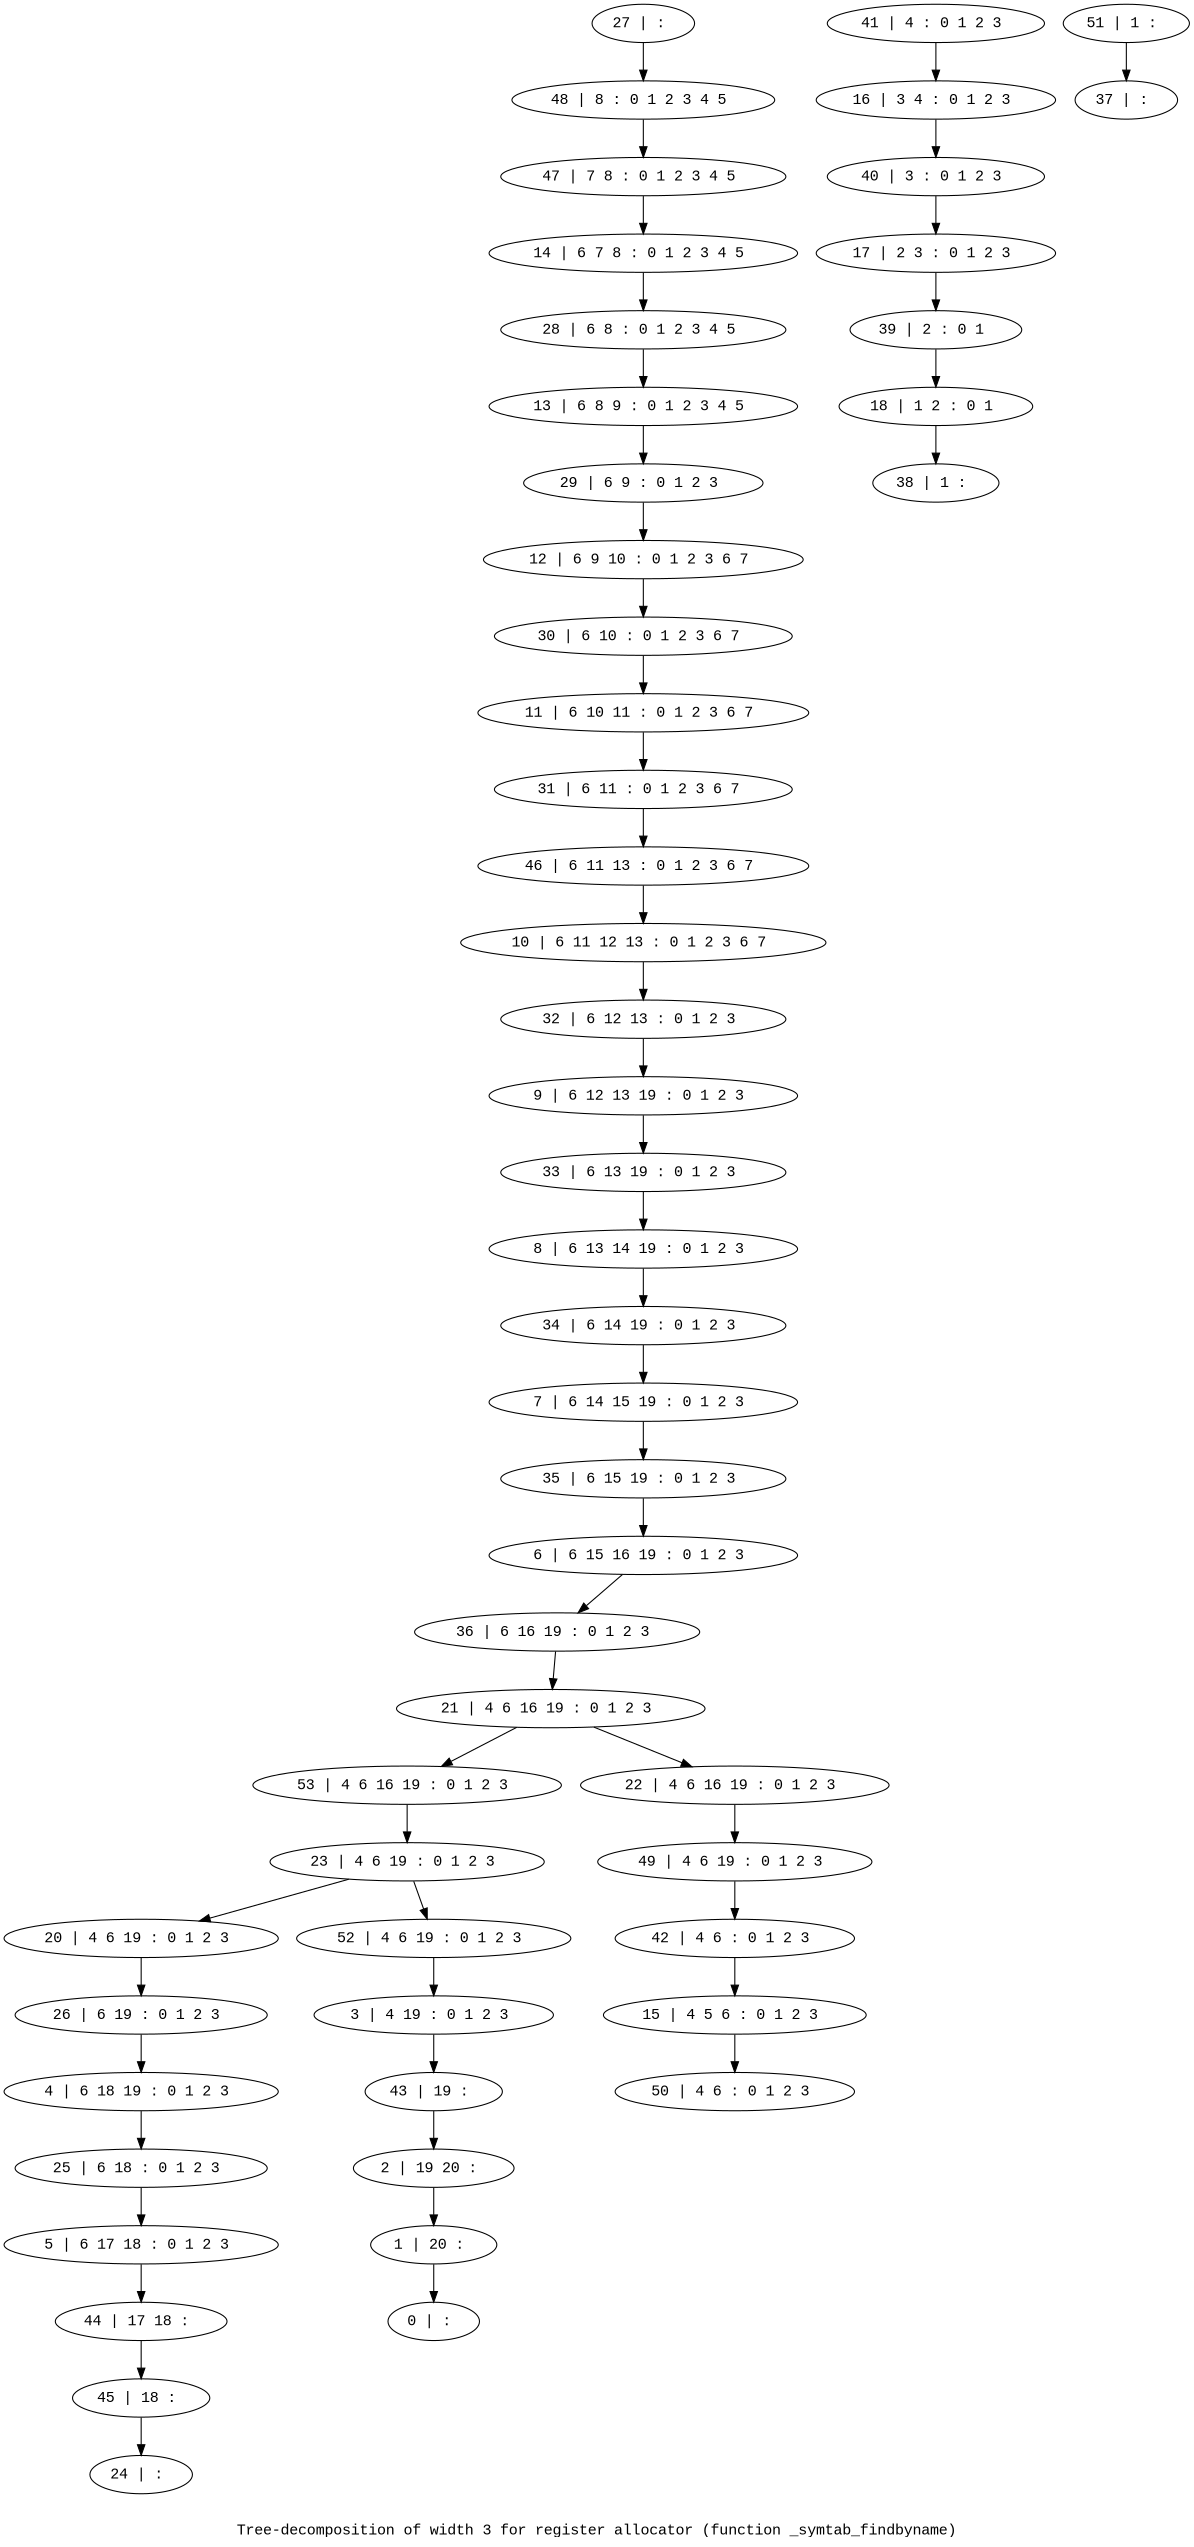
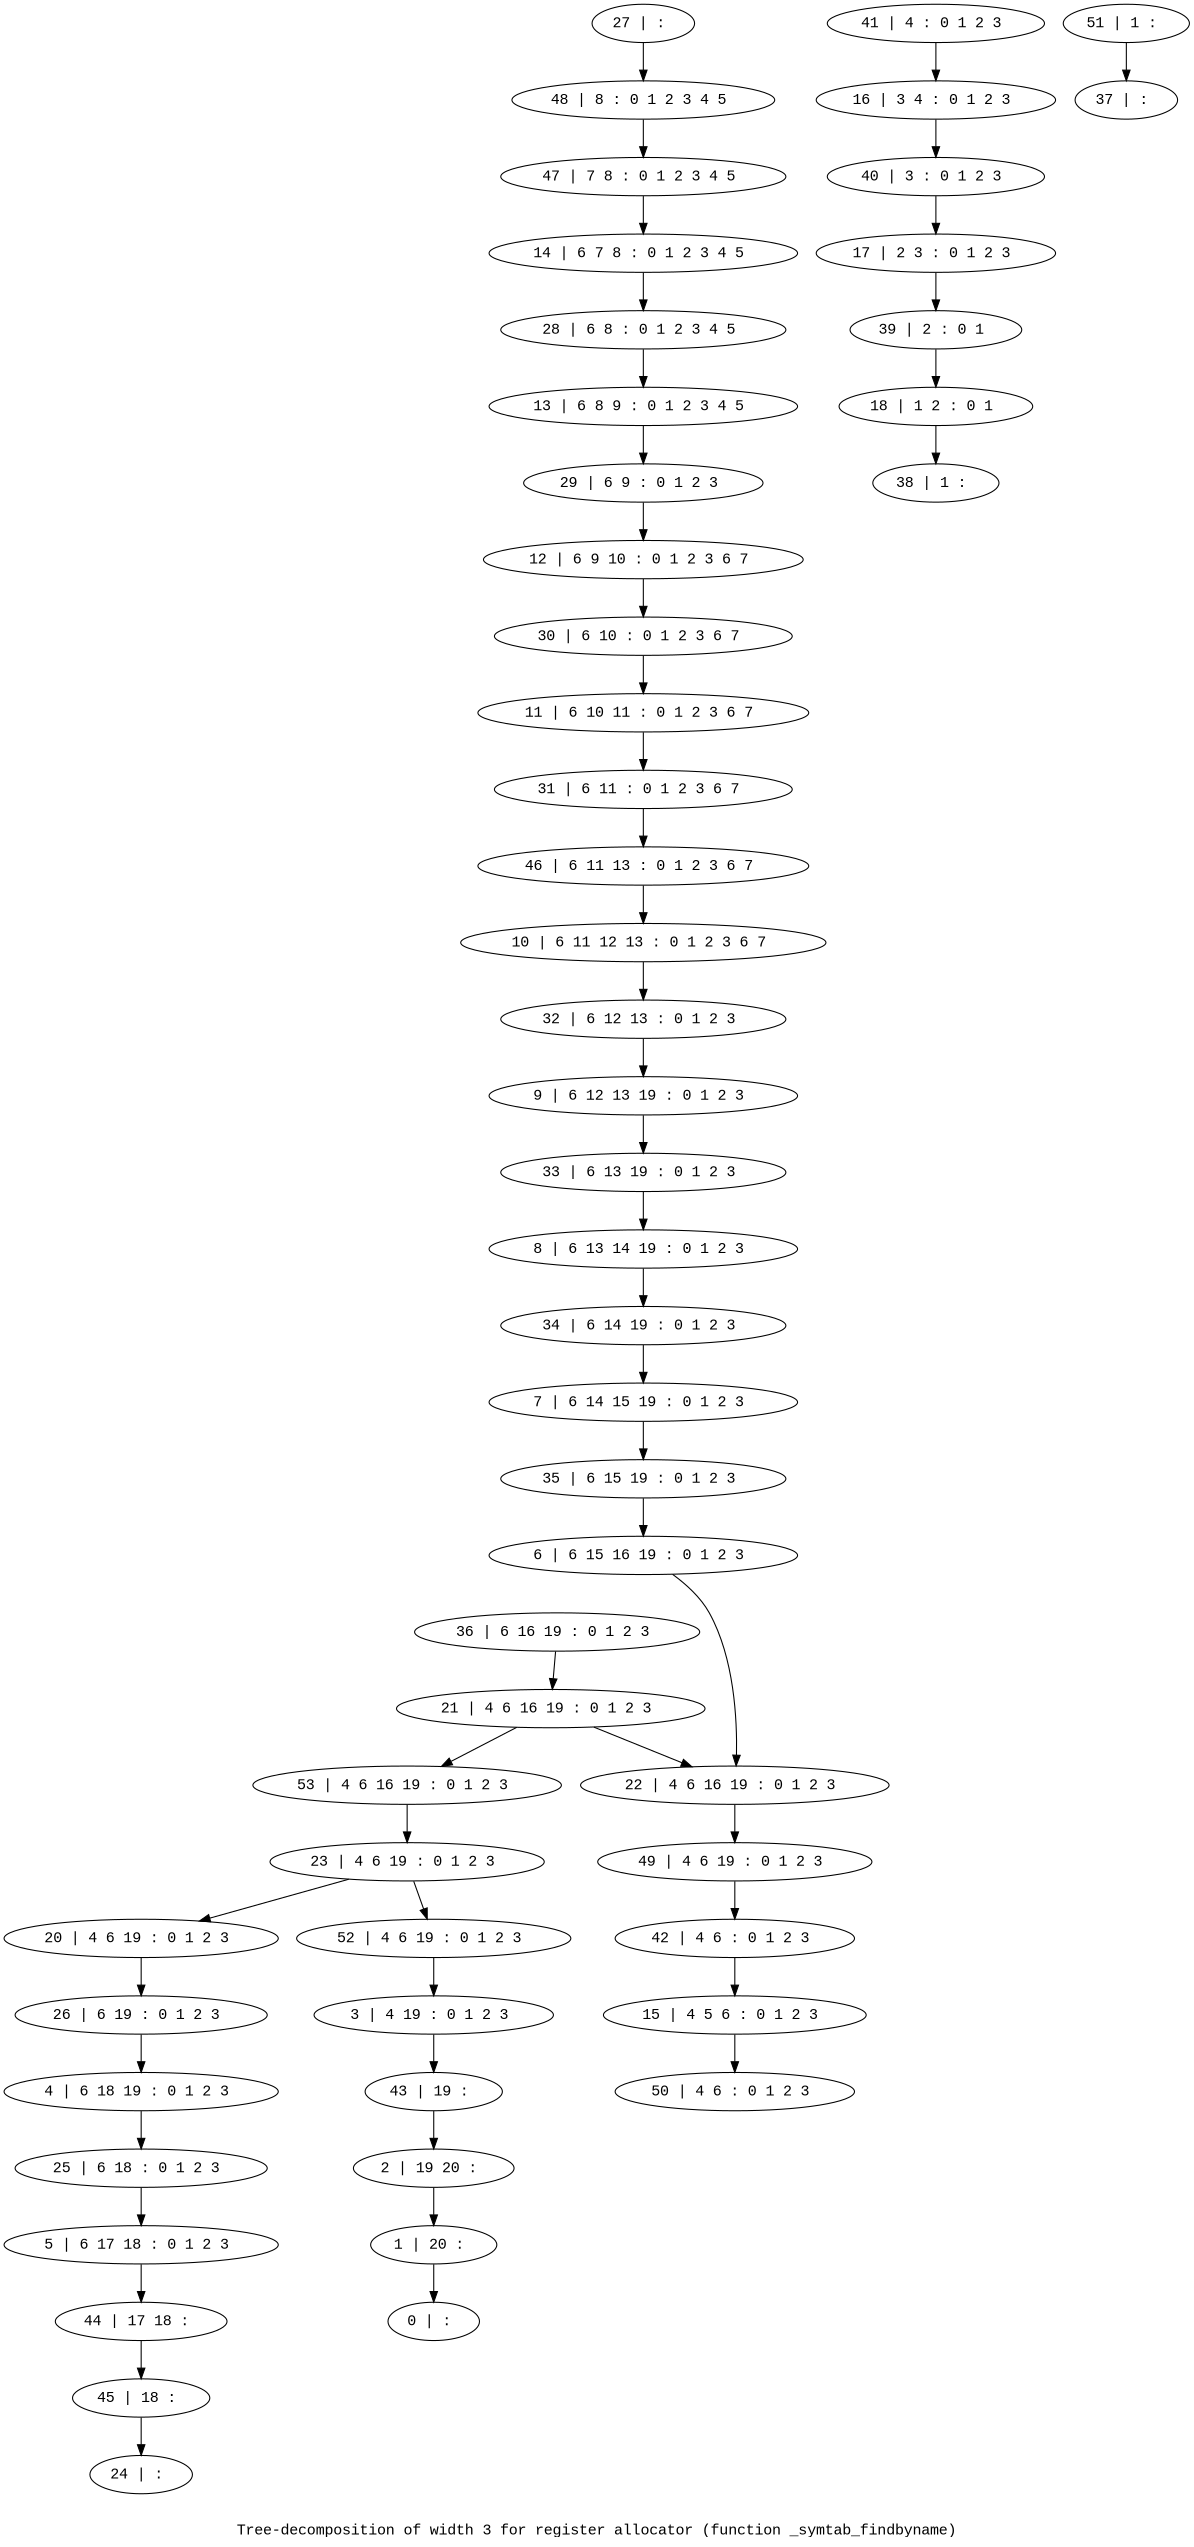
edge "6 | 6 15 16 19 : 0 1 2 3" -> "36 | 6 16 19 : 0 1 2 3": now "6 | 6 15 16 19 : 0 1 2 3" -> "22 | 4 6 16 19 : 0 1 2 3"
